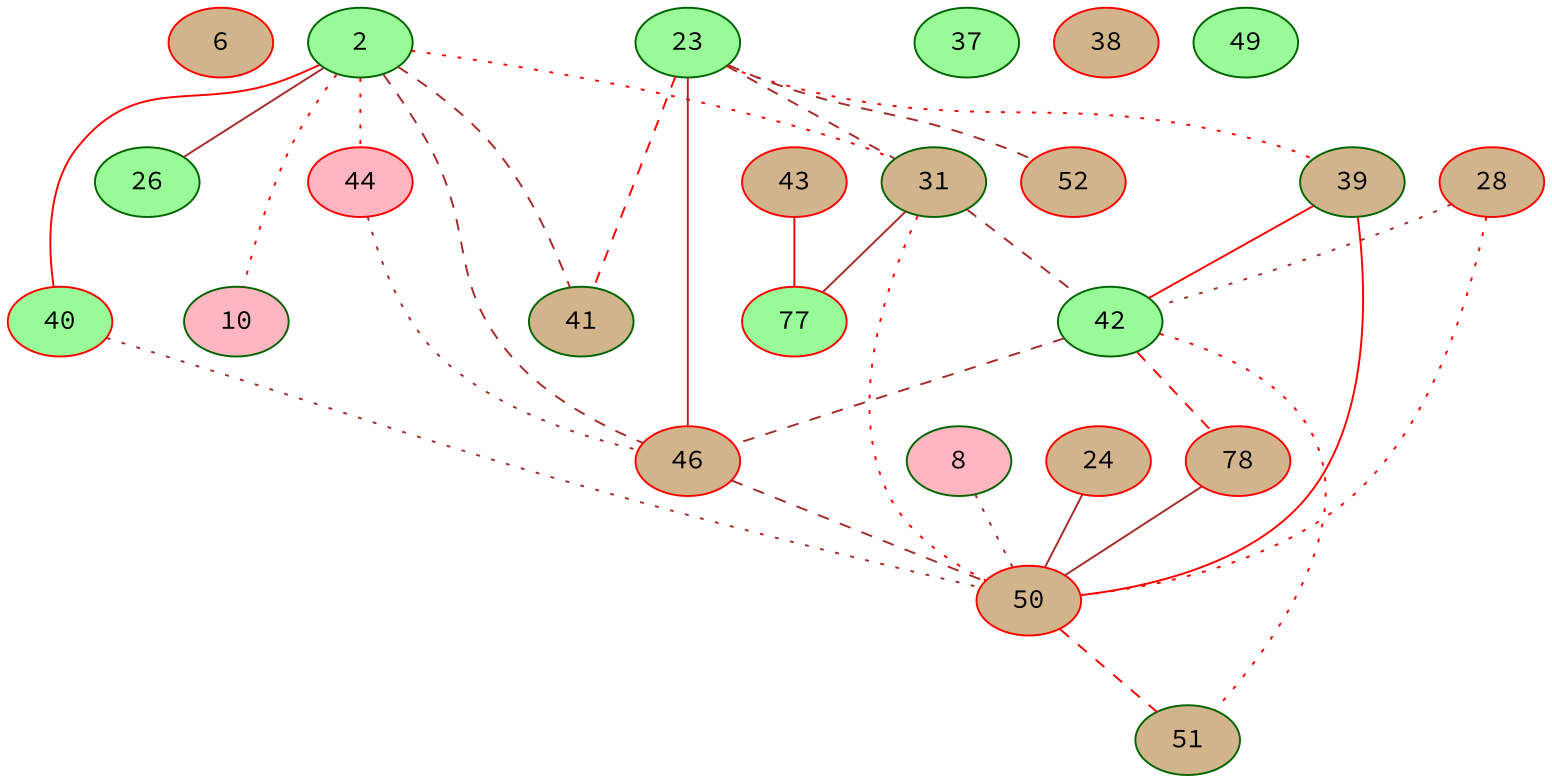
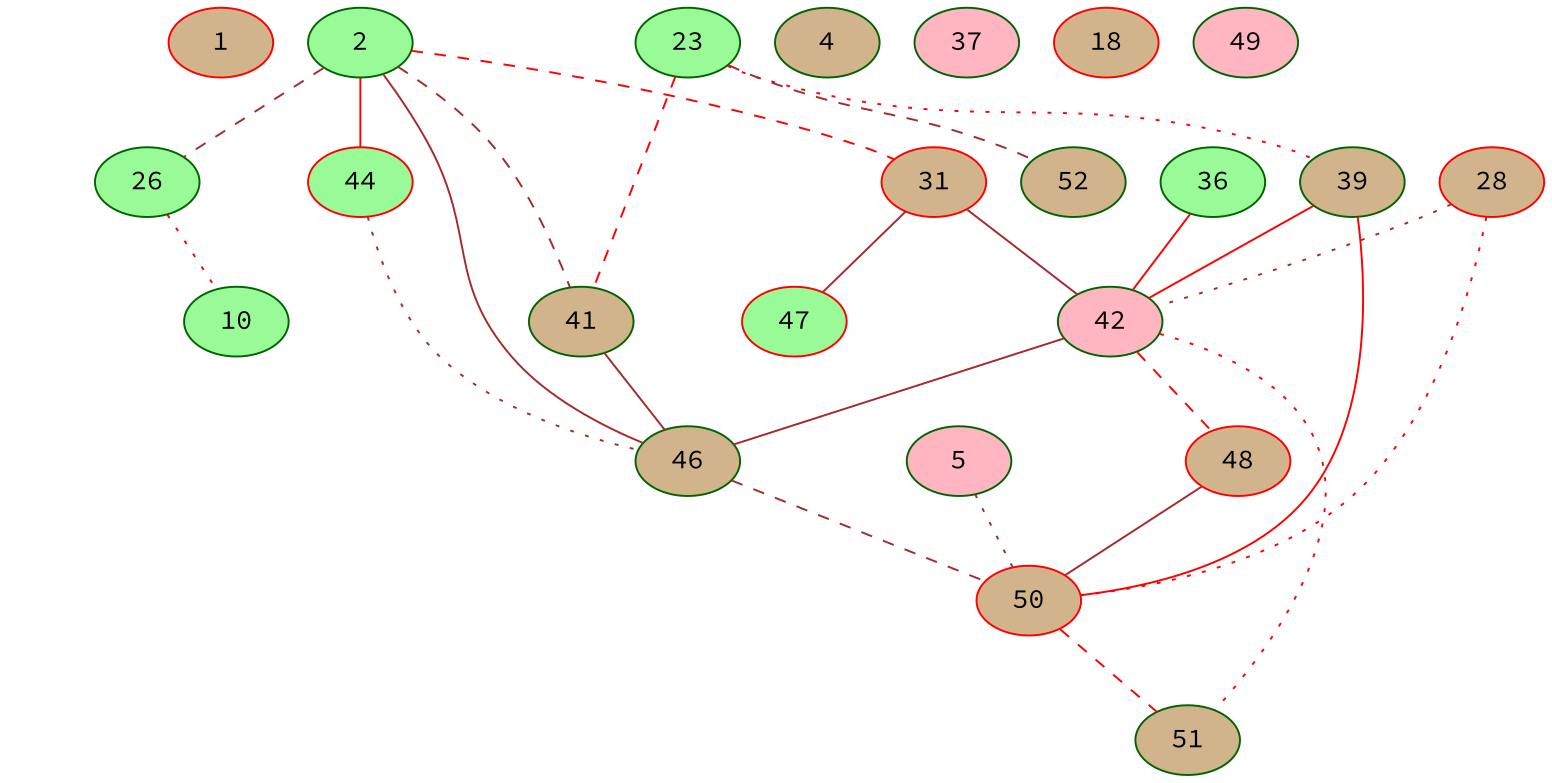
node "6": label "6" -> "1"
node "4": added
node "37": fillcolor palegreen -> lightpink
node "38": label "38" -> "18"
node "49": fillcolor palegreen -> lightpink
edge "2" -- "31": style dotted -> dashed
edge "23" -- "31": removed
edge "2" -- "26": style solid -> dashed
edge "2" -- "44": style dotted -> solid
edge "2" -- "10": now "26" -- "10"
node "44": fillcolor lightpink -> palegreen
node "43": removed
node "31": color darkgreen -> red
node "52": color red -> darkgreen
node "36": added
edge "23" -- "46": now "41" -- "46"
edge "31" -- "42": style dashed -> solid
edge "2" -- "46": style dashed -> solid
node "40": removed
node "10": fillcolor lightpink -> palegreen
node "77": label "77" -> "47"
node "42": fillcolor palegreen -> lightpink
edge "42" -- "46": style dashed -> solid
edge "31" -- "50": removed
node "46": color red -> darkgreen
node "8": label "8" -> "5"
node "24": removed
node "78": label "78" -> "48"
